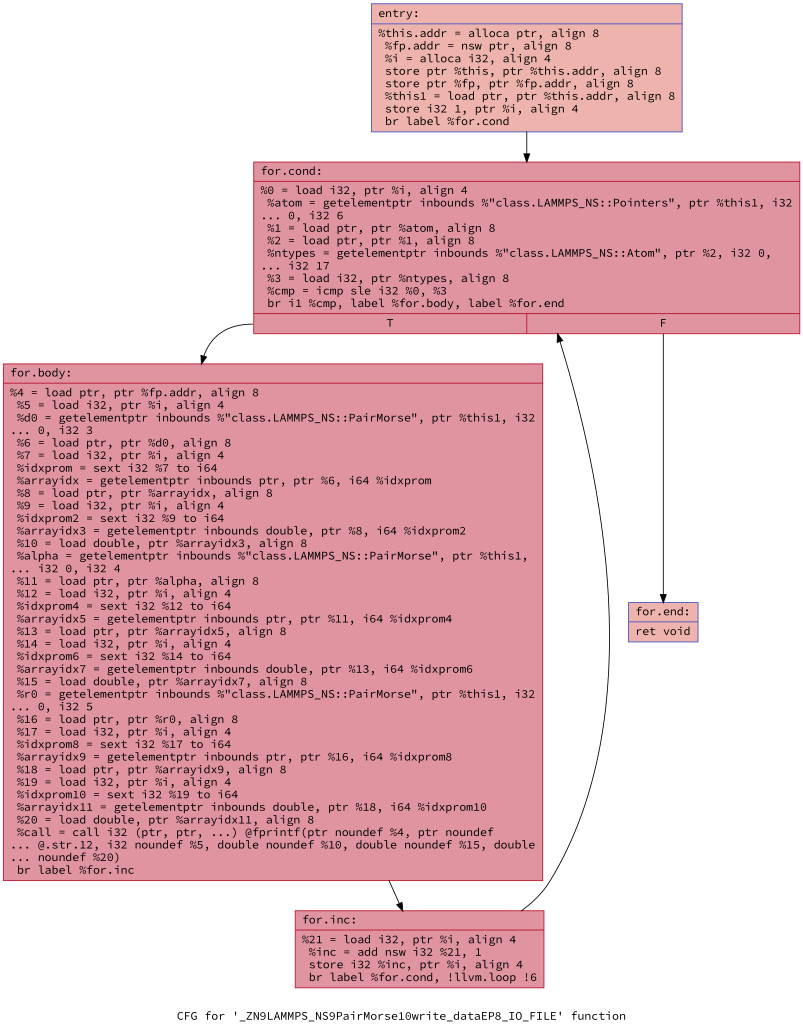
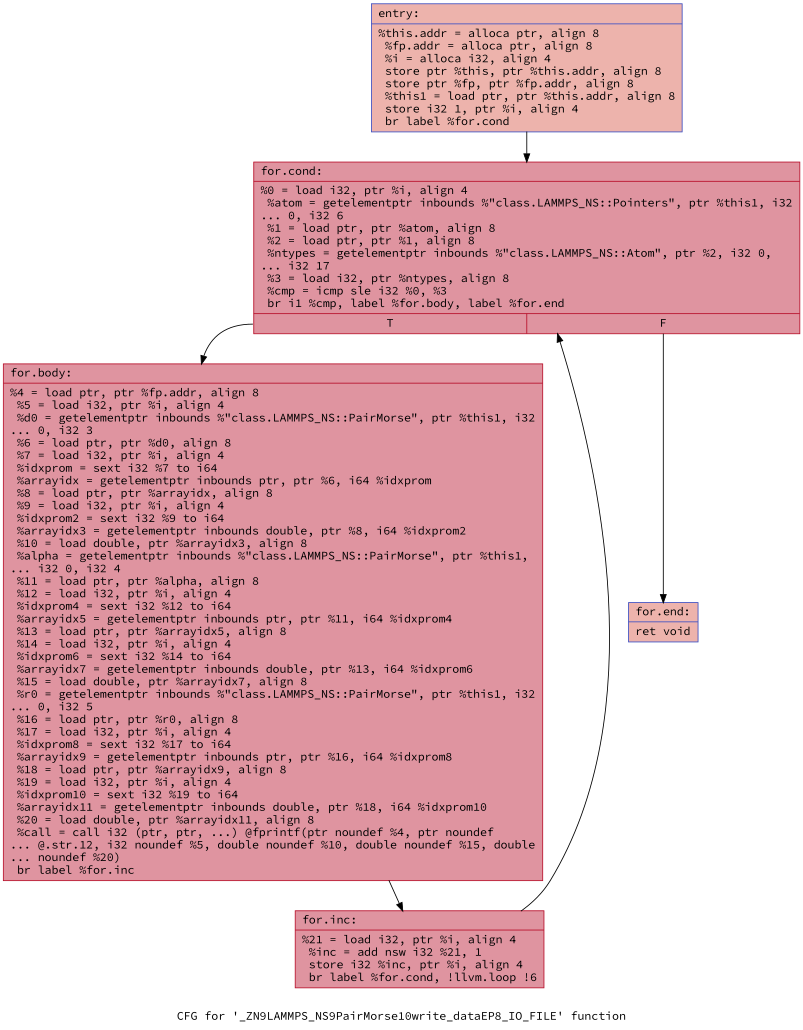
node "entry:": text "%fp.addr = nsw ptr, align 8" -> "%fp.addr = alloca ptr, align 8"
